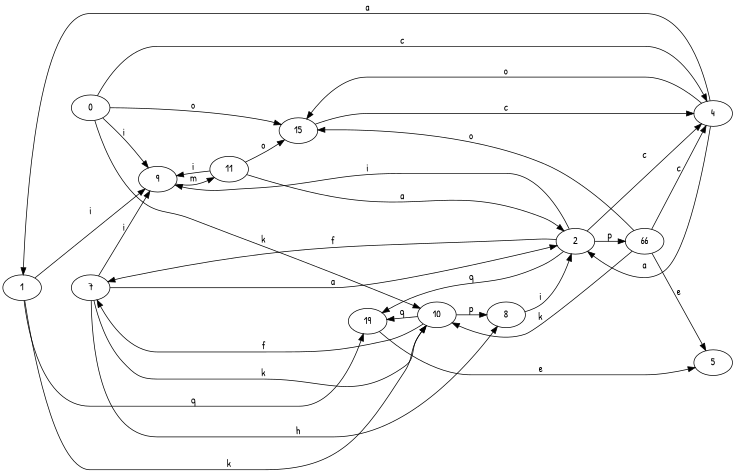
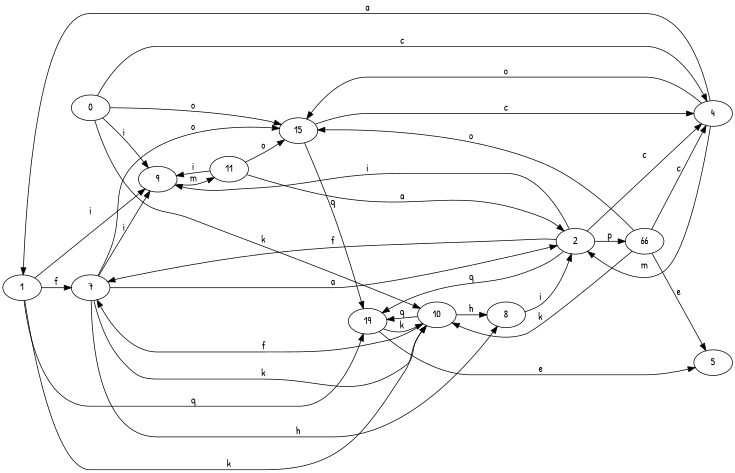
edge "7" -> "15": added, label "o"
edge "15" -> "19": added, label "q"
edge "4" -> "2": label "a" -> "m"
edge "1" -> "7": added, label "f"
edge "10" -> "8": label "p" -> "h"
edge "19" -> "10": added, label "k"
